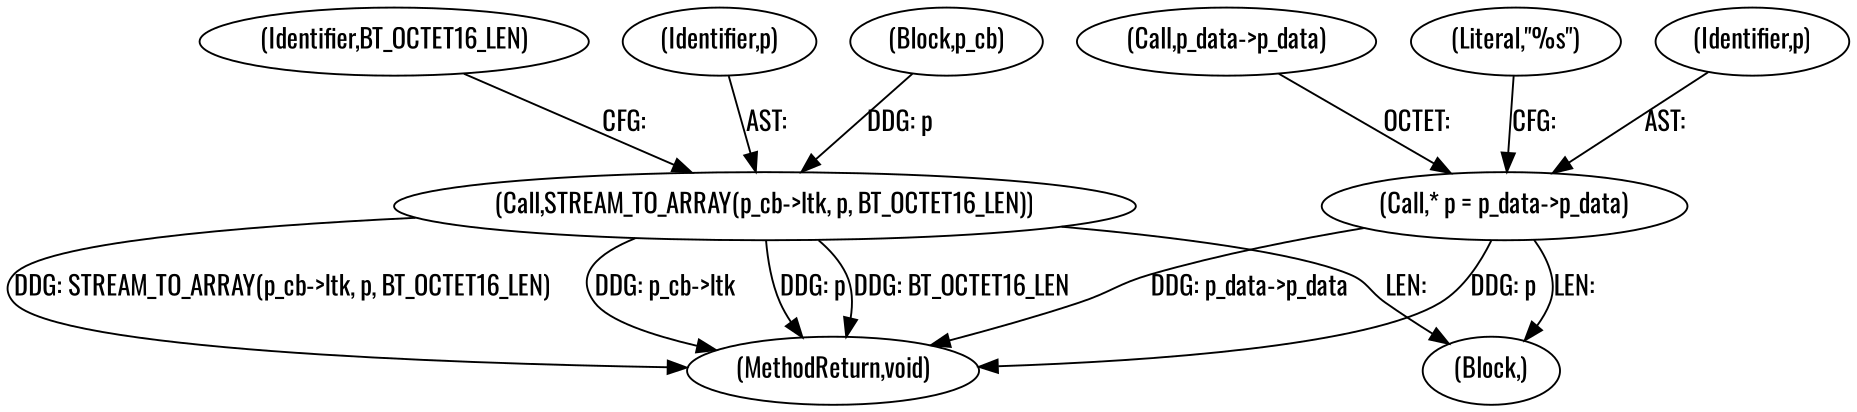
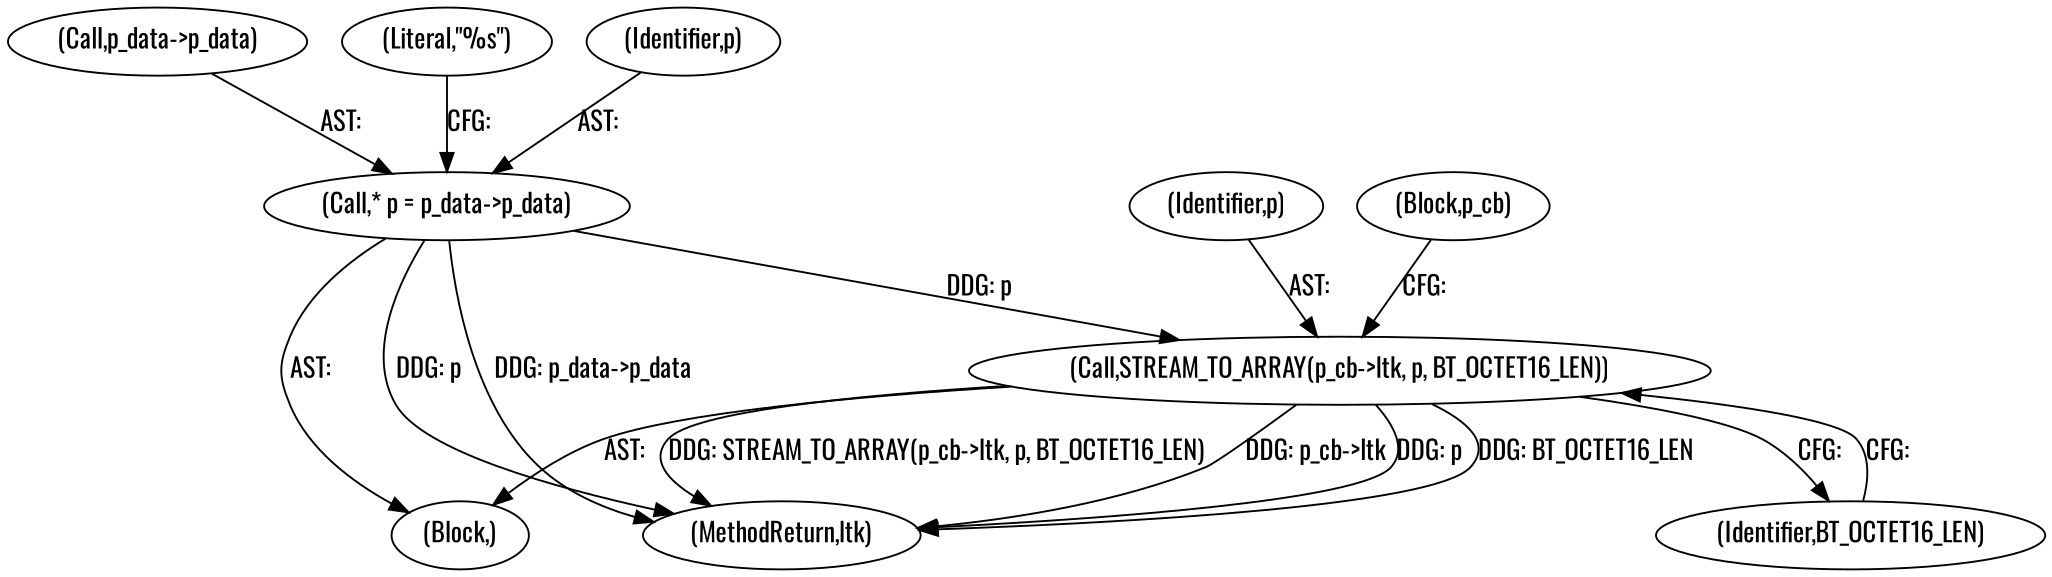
edge "(Block,p_cb)" -> "(Call,STREAM_TO_ARRAY(p_cb->ltk, p, BT_OCTET16_LEN))": label "DDG: p" -> "CFG: "
edge "(Call,p_data->p_data)" -> "(Call,* p = p_data->p_data)": label "OCTET: " -> "AST: "
edge "(Call,* p = p_data->p_data)" -> "(Call,STREAM_TO_ARRAY(p_cb->ltk, p, BT_OCTET16_LEN))": added, label "DDG: p"
edge "(Call,STREAM_TO_ARRAY(p_cb->ltk, p, BT_OCTET16_LEN))" -> "(Block,)": label "LEN: " -> "AST: "
edge "(Call,* p = p_data->p_data)" -> "(Block,)": label "LEN: " -> "AST: "
node "(MethodReturn,void)": label "(MethodReturn,void)" -> "(MethodReturn,ltk)"
edge "(Call,STREAM_TO_ARRAY(p_cb->ltk, p, BT_OCTET16_LEN))" -> "(Identifier,BT_OCTET16_LEN)": added, label "CFG:"
